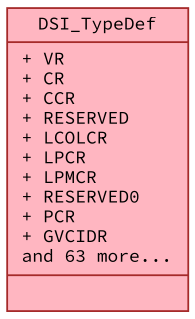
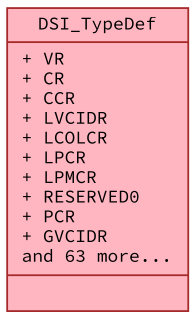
node "DSI_TypeDef": text "+ RESERVED" -> "+ LVCIDR"
